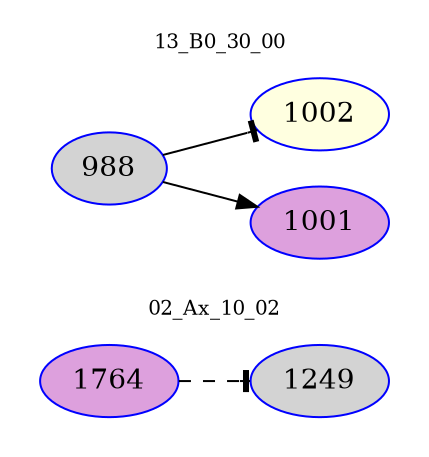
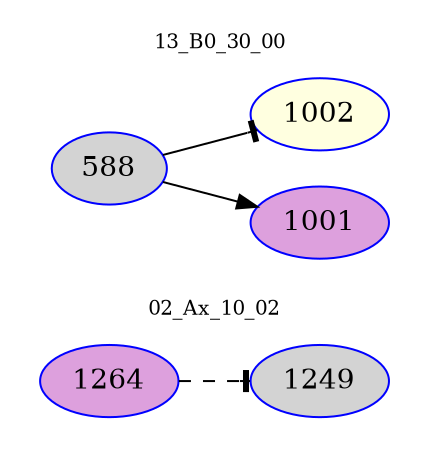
node "988": label "988" -> "588"
node "1764": label "1764" -> "1264"
